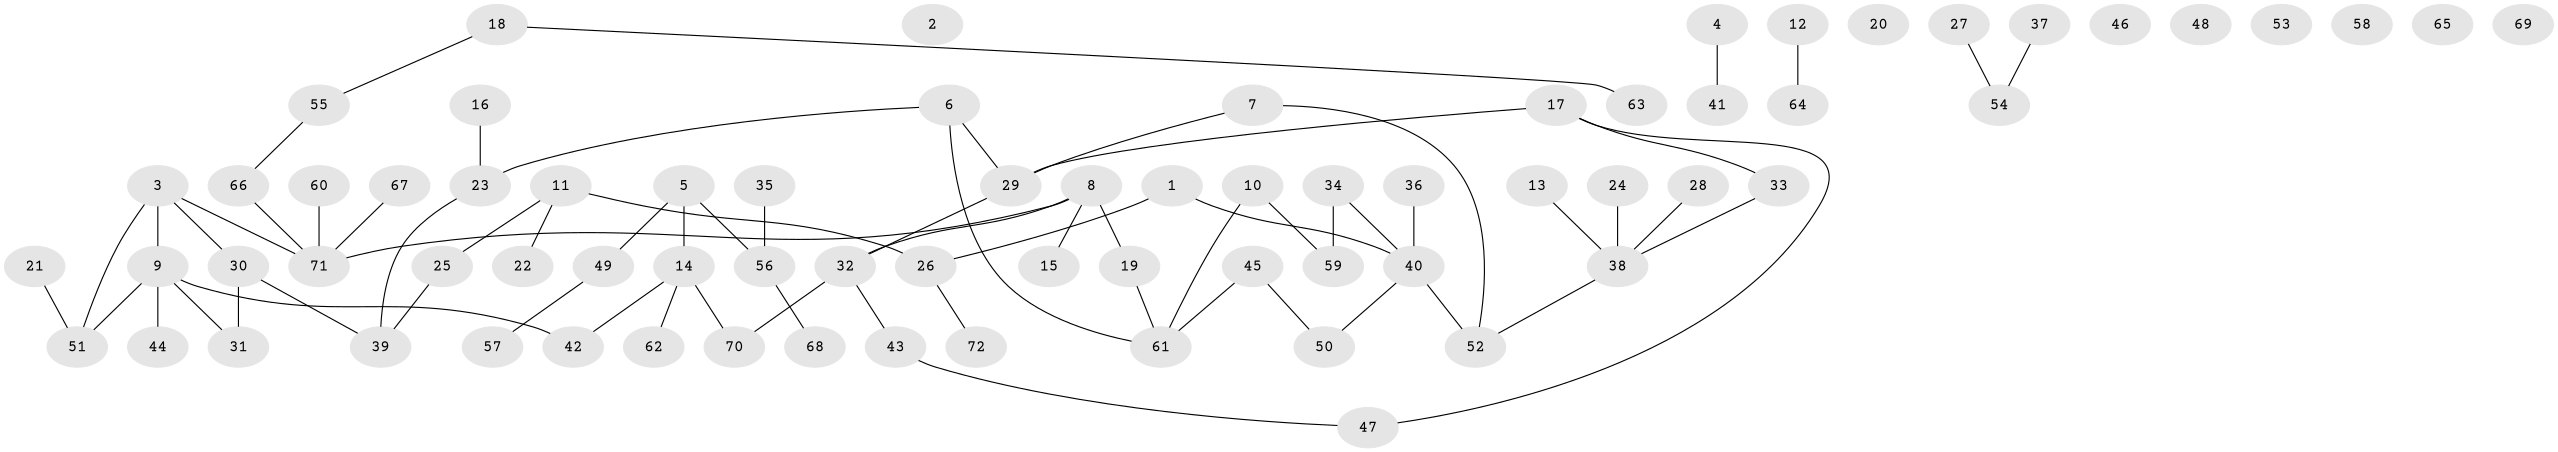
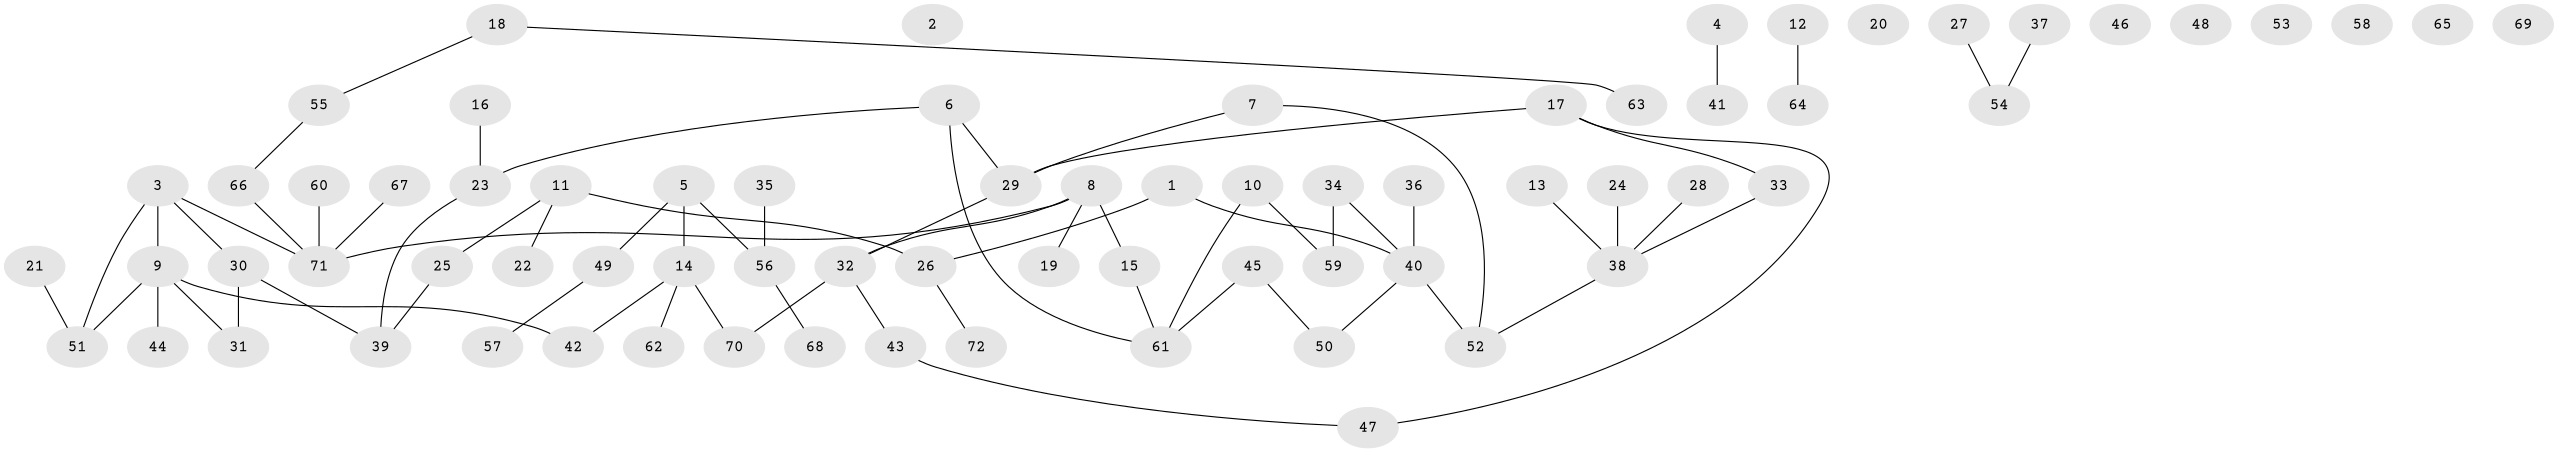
edge "19" -- "61": now "15" -- "61"
